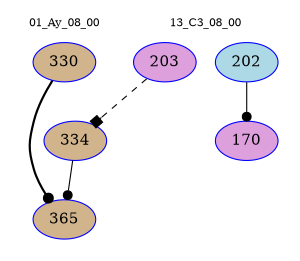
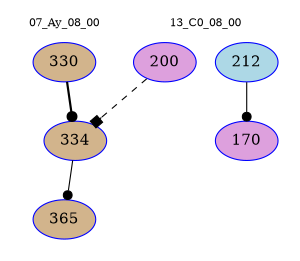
cluster "01_Ay_08_00": label "01_Ay_08_00" -> "07_Ay_08_00"
cluster "13_C3_08_00": label "13_C3_08_00" -> "13_C0_08_00"
node "203": label "203" -> "200"
node "202": label "202" -> "212"
edge "330" -> "365": now "330" -> "334"
